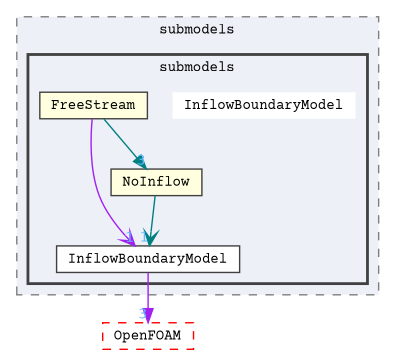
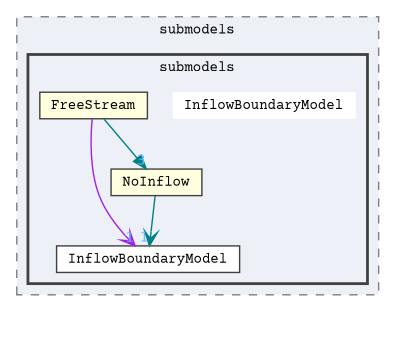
node "OpenFOAM": removed
